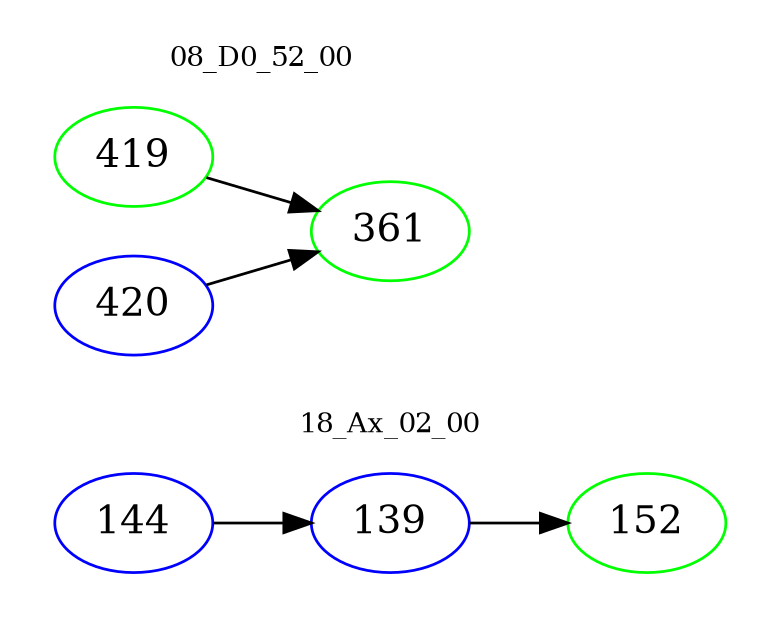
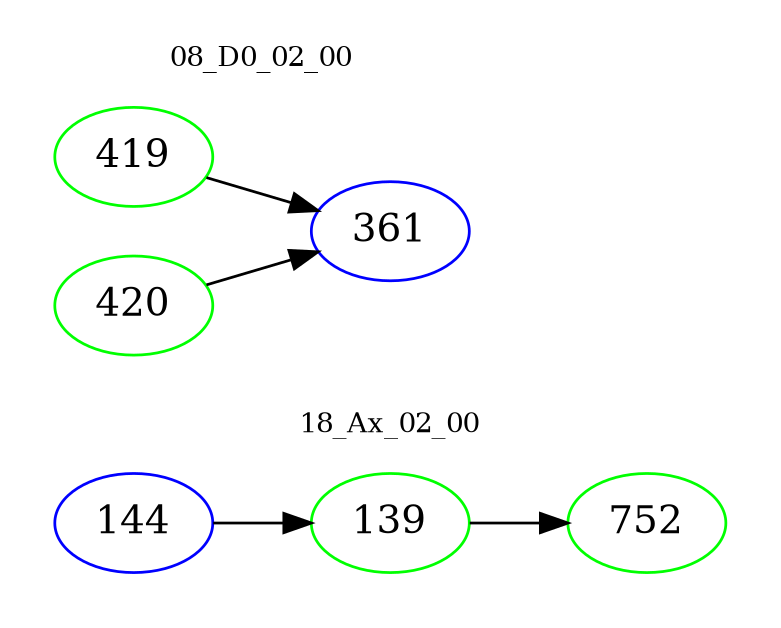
cluster "08_D0_52_00": label "08_D0_52_00" -> "08_D0_02_00"
node "361": color green -> blue
node "420": color blue -> green
node "139": color blue -> green
node "152": label "152" -> "752"
